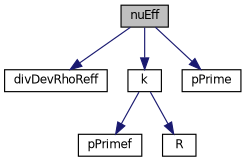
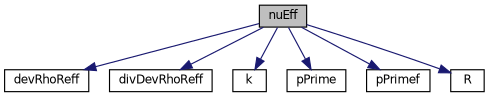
node "devRhoReff": added
edge "k" -> "pPrimef": now "nuEff" -> "pPrimef"
edge "k" -> "R": now "nuEff" -> "R"
